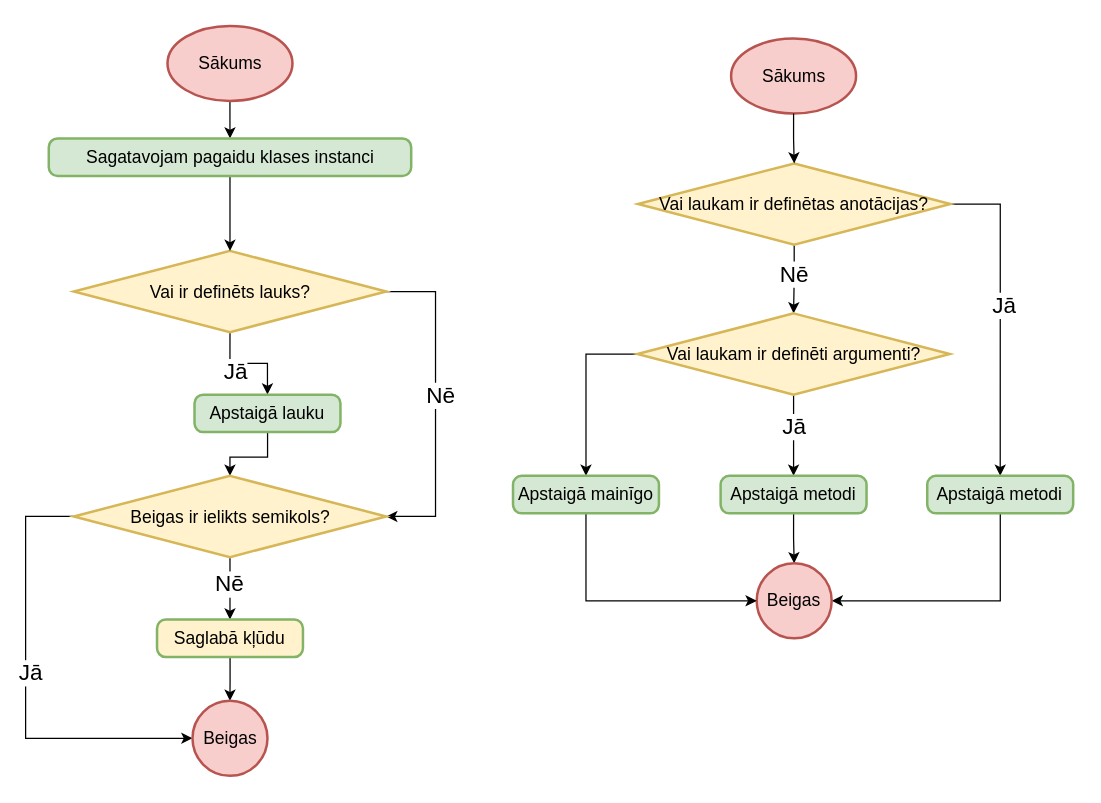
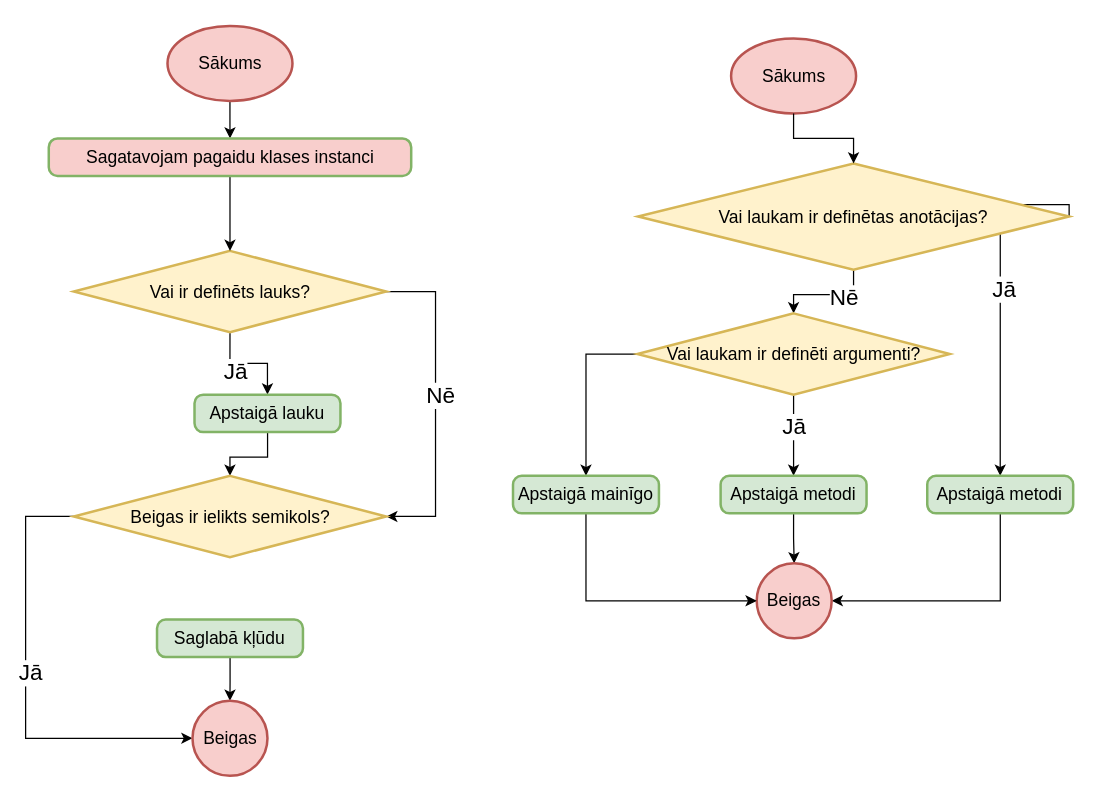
node "Sagatavojam pagaidu klases instanci": fillcolor #d5e8d4 -> #f8cecc
node "Vai laukam ir definētas anotācijas?": size 313x81 -> 431x106
edge "Beigas ir ielikts semikols?" -> "Saglabā kļūdu": removed, label "Nē"
node "Saglabā kļūdu": fillcolor #fff2cc -> #d5e8d4
